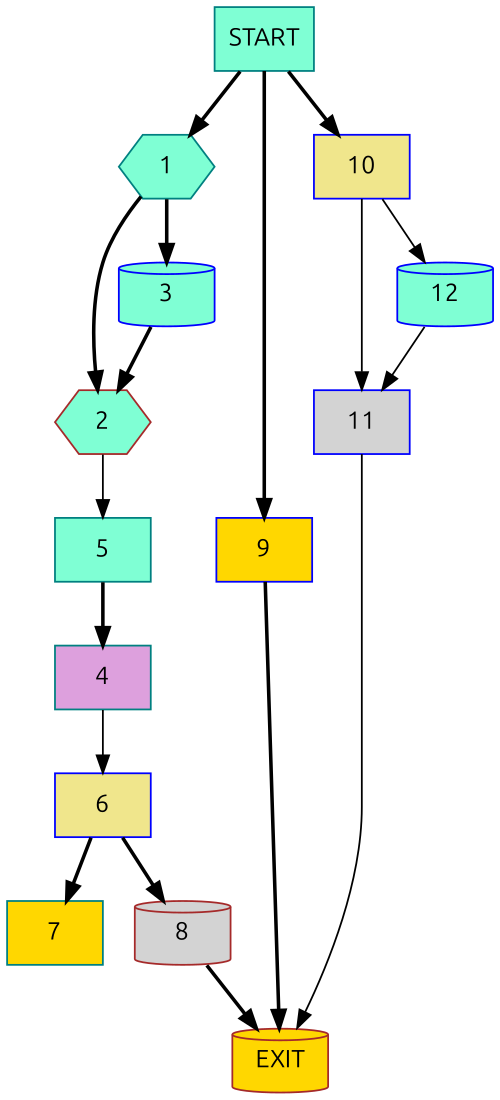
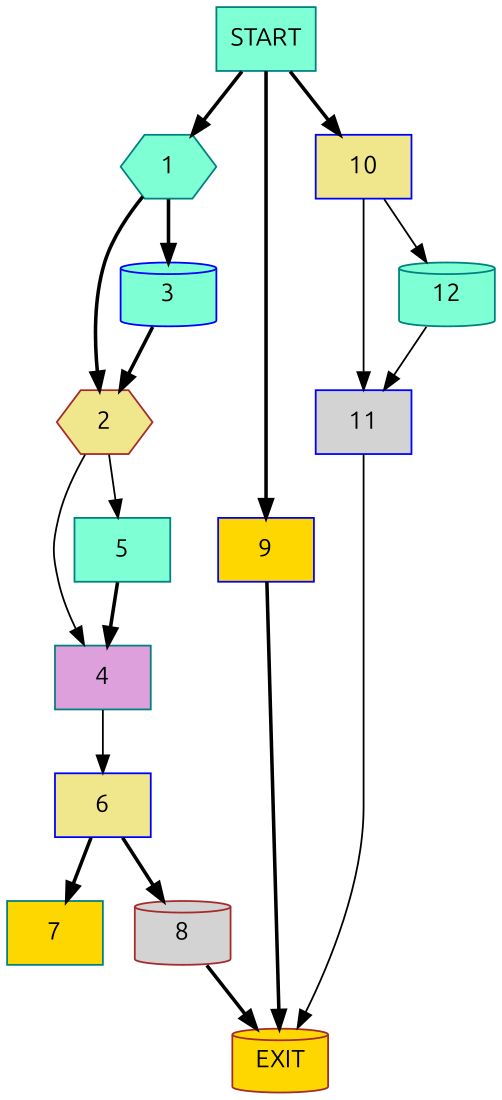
node "12": color blue -> teal
node "2": fillcolor aquamarine -> khaki
edge "2" -> "4": added
